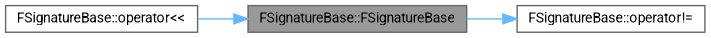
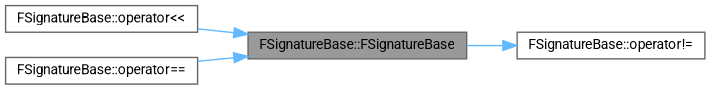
node "FSignatureBase::operator==": added
